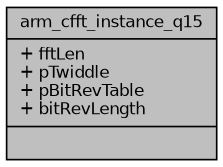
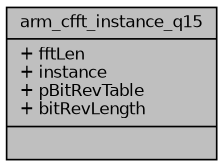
node "arm_cfft_instance_q15": text "+ pTwiddle" -> "+ instance"
